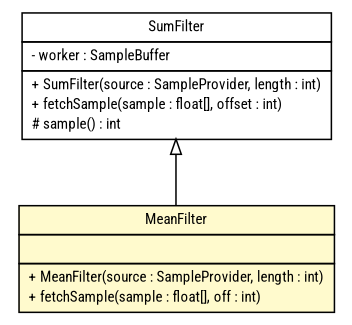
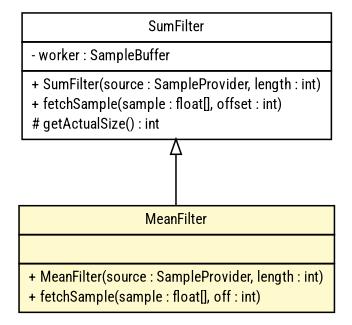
node "SumFilter": text "# sample() : int" -> "# getActualSize() : int"
